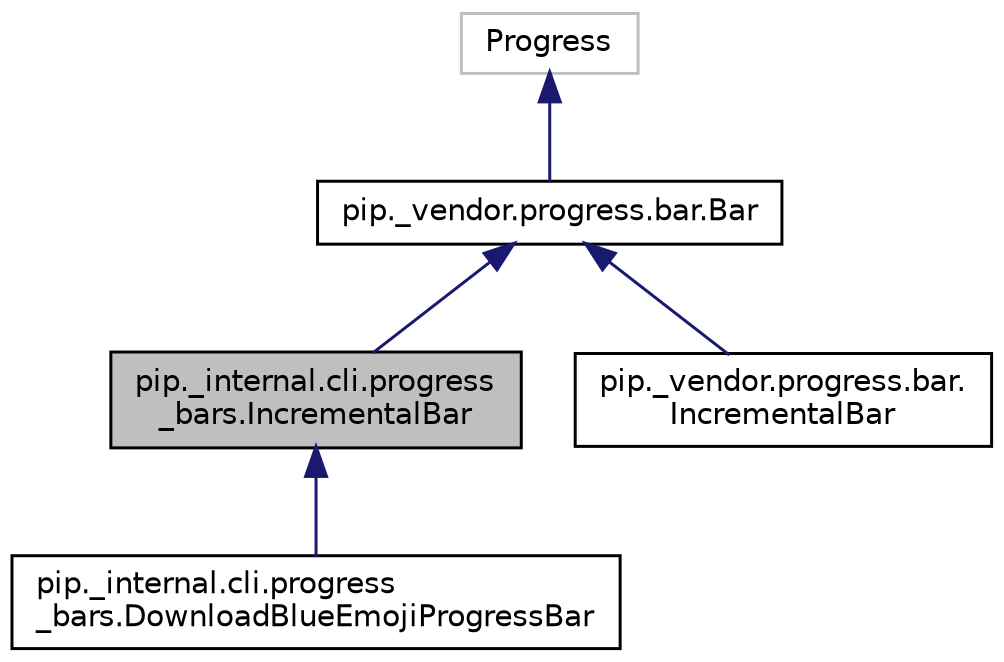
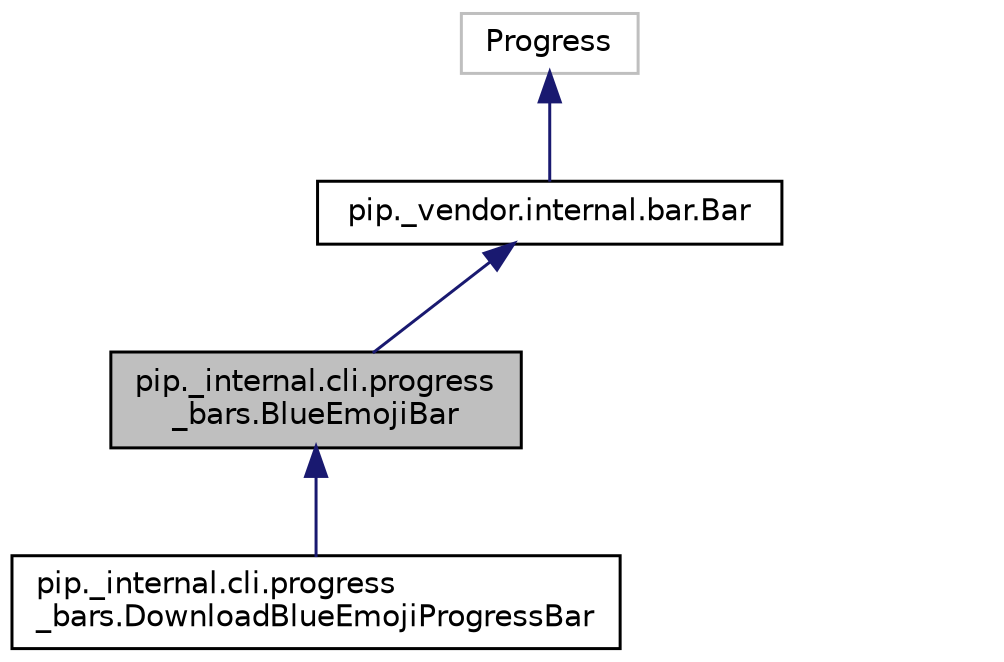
node "pip._vendor.progress.bar.Bar": label "pip._vendor.progress.bar.Bar" -> "pip._vendor.internal.bar.Bar"
node "pip._internal.cli.progress _bars.IncrementalBar": label "pip._internal.cli.progress _bars.IncrementalBar" -> "pip._internal.cli.progress _bars.BlueEmojiBar"
node "pip._vendor.progress.bar. IncrementalBar": removed
